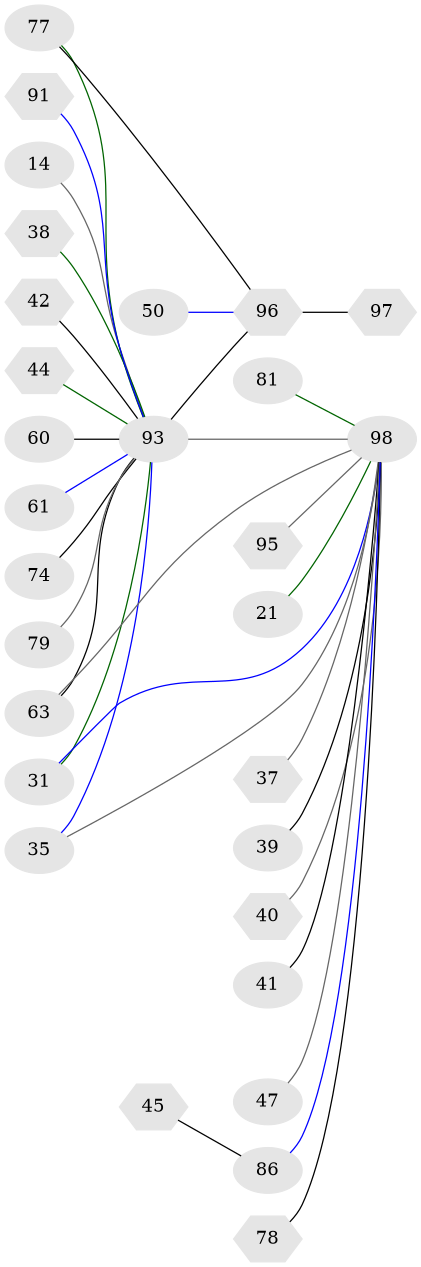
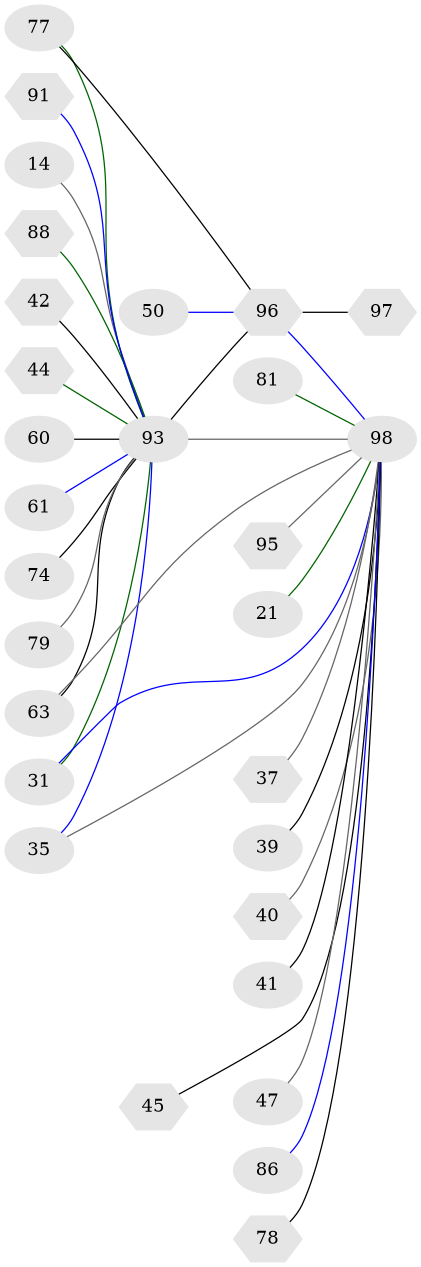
node "38": label "38" -> "88"
edge "96" -- "98": added
edge "45" -- "86": now "45" -- "98"
